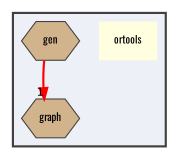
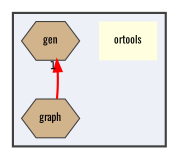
edge "gen" -> "graph": reversed
